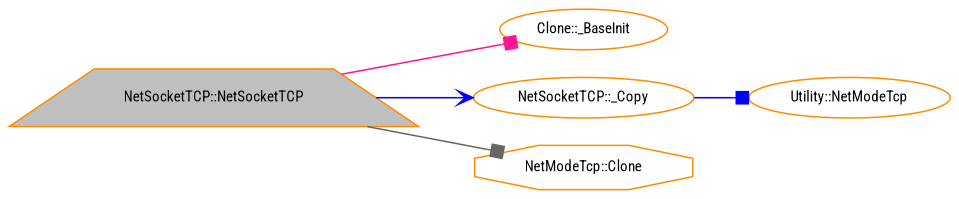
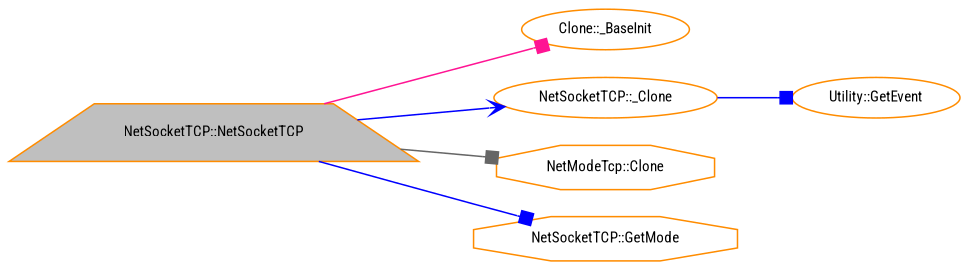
node "NetSocketTCP::_Copy": label "NetSocketTCP::_Copy" -> "NetSocketTCP::_Clone"
node "Utility::NetModeTcp": label "Utility::NetModeTcp" -> "Utility::GetEvent"
node "NetSocketTCP::GetMode": added
